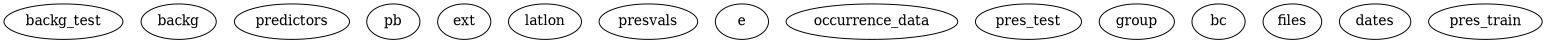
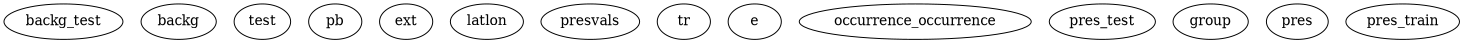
node "predictors": label "predictors" -> "test"
node "tr": added
node "occurrence_data": label "occurrence_data" -> "occurrence_occurrence"
node "bc": removed
node "files": label "files" -> "pres"
node "dates": removed
